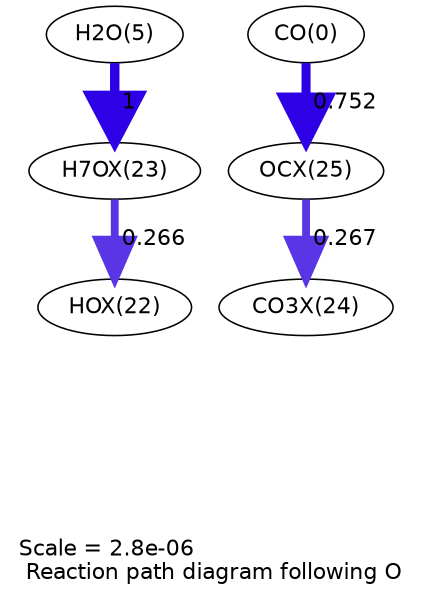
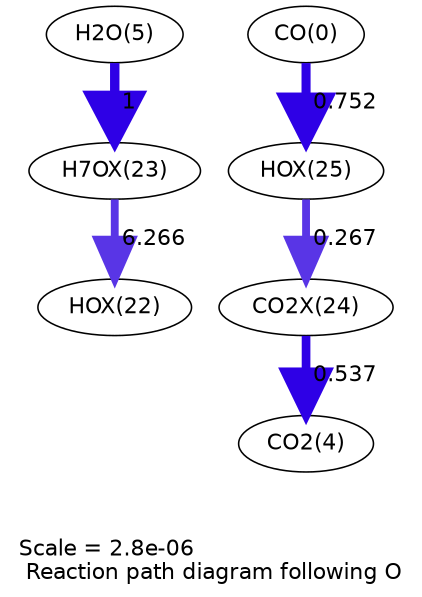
node "OCX(25)": label "OCX(25)" -> "HOX(25)"
edge "H7OX(23)" -> "HOX(22)": label " 0.266" -> " 6.266"
node "CO3X(24)": label "CO3X(24)" -> "CO2X(24)"
node "CO2(4)": added
